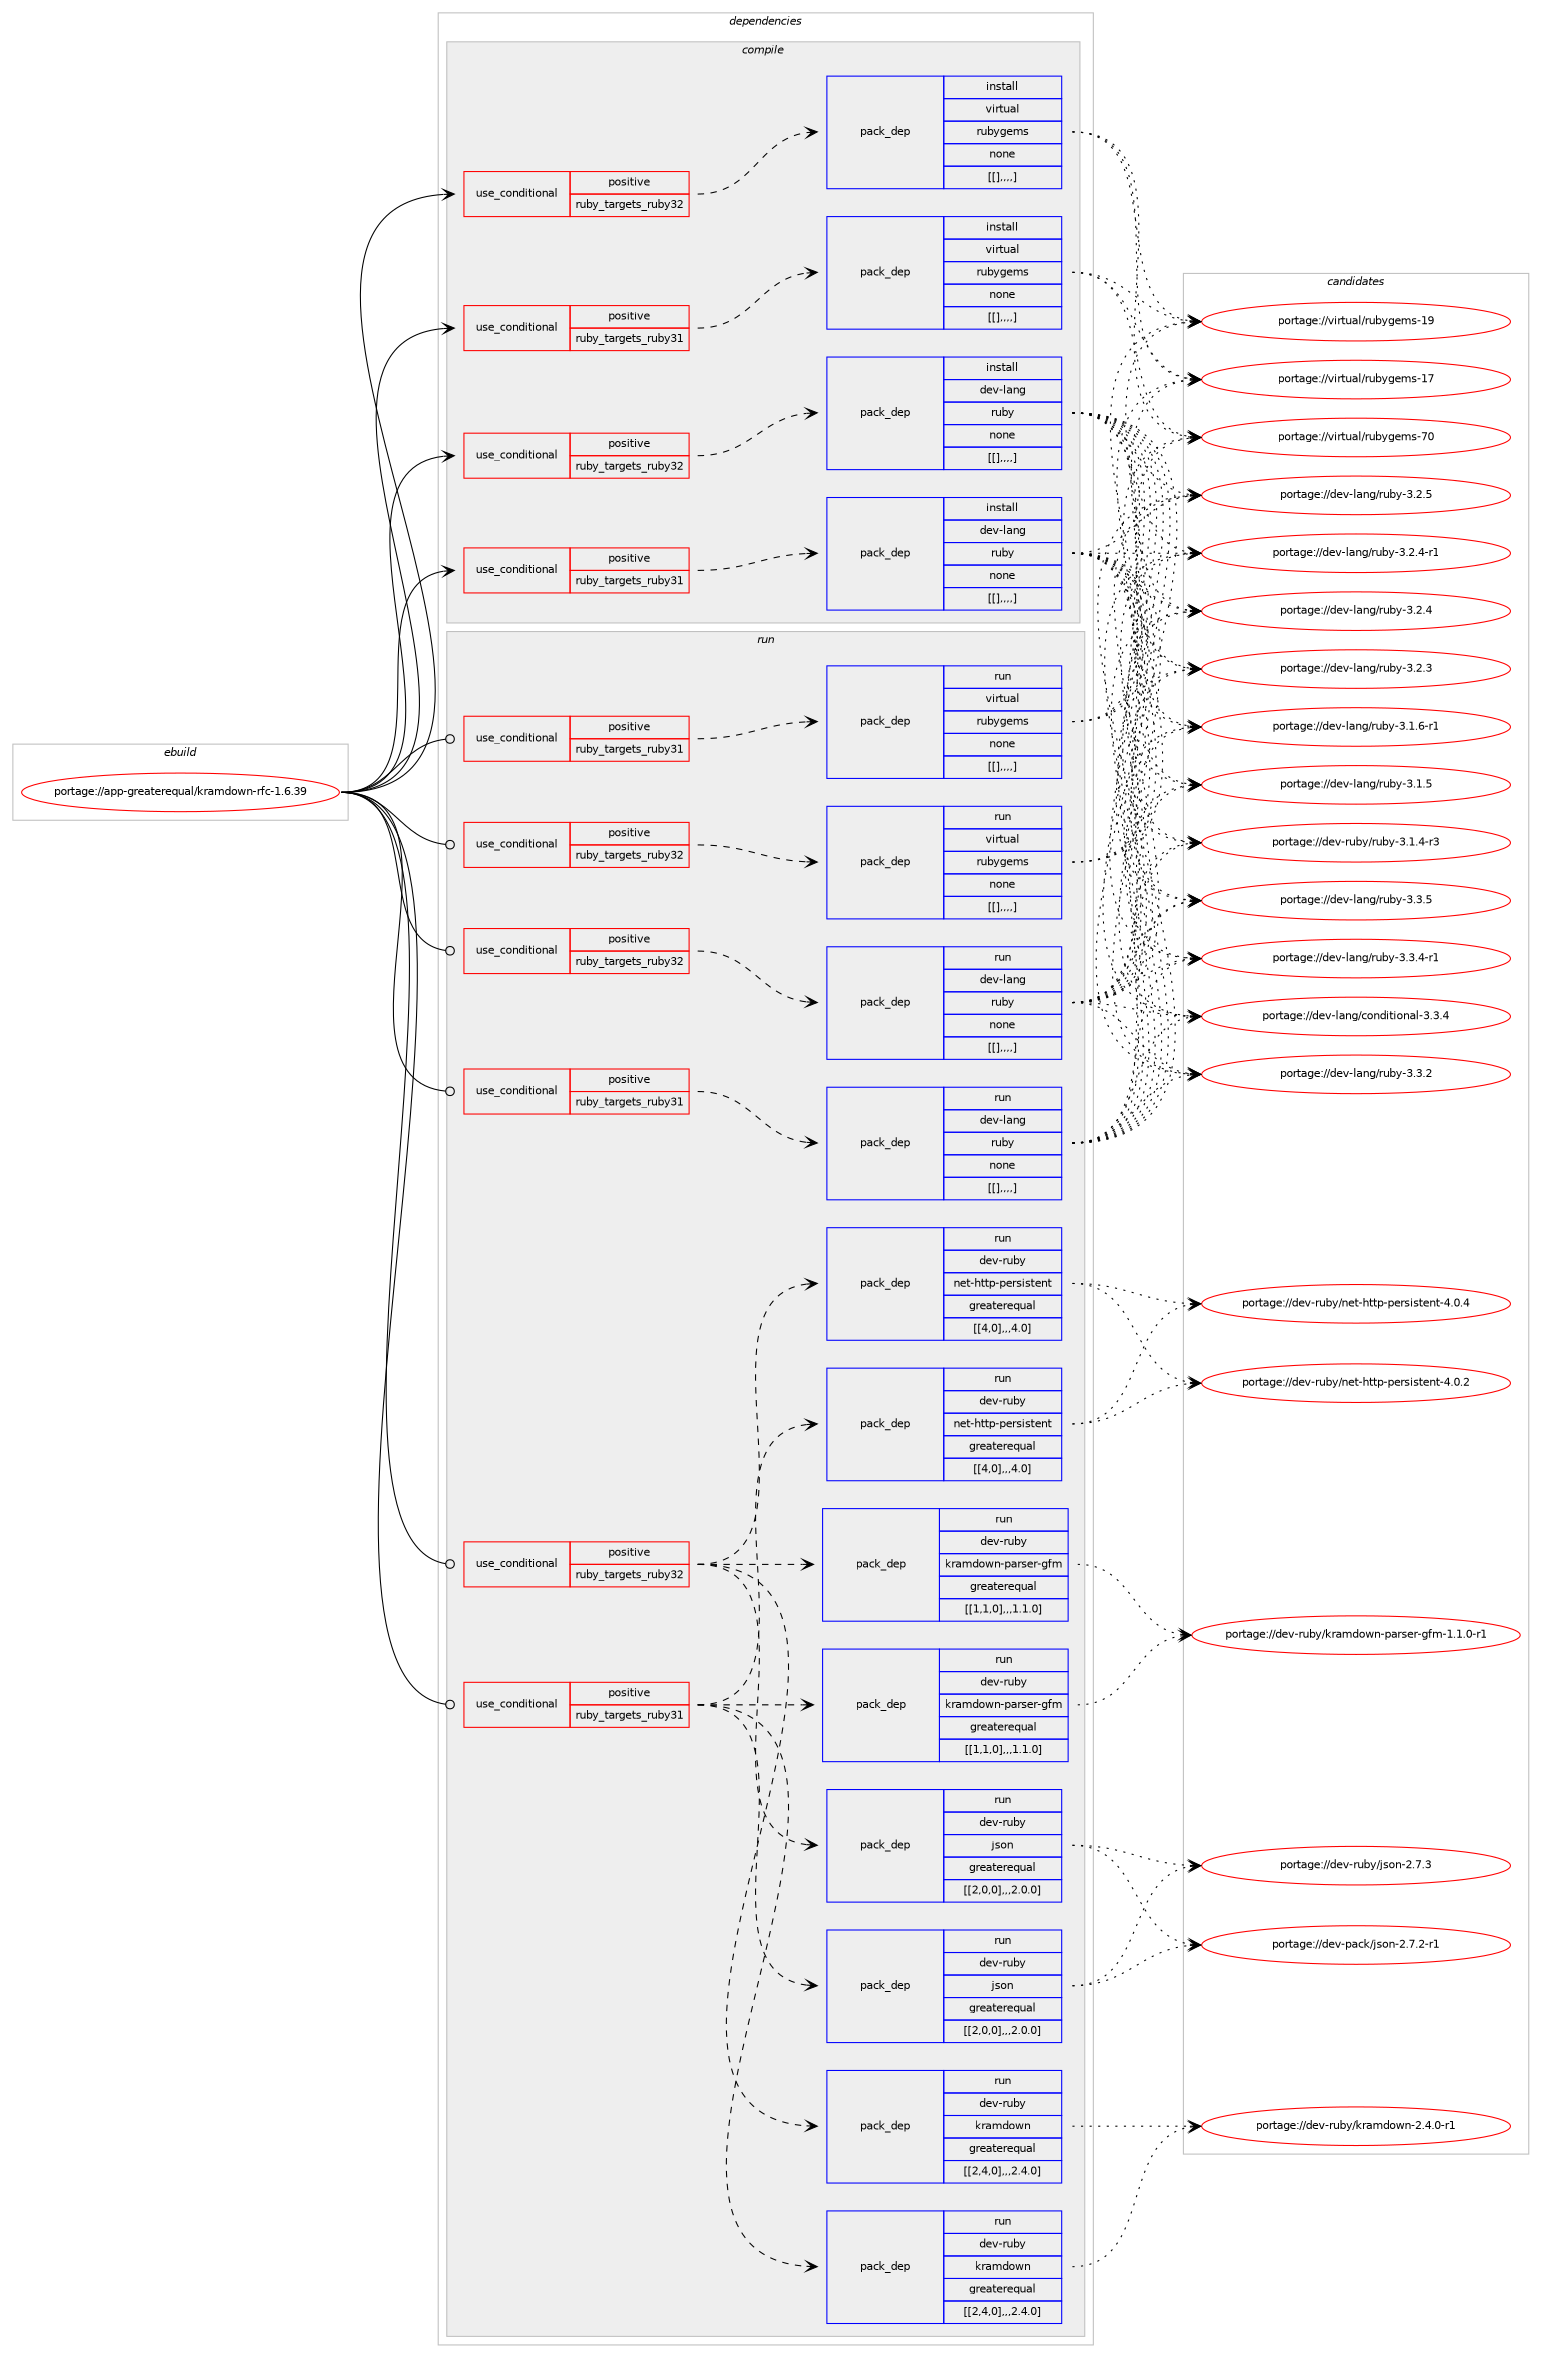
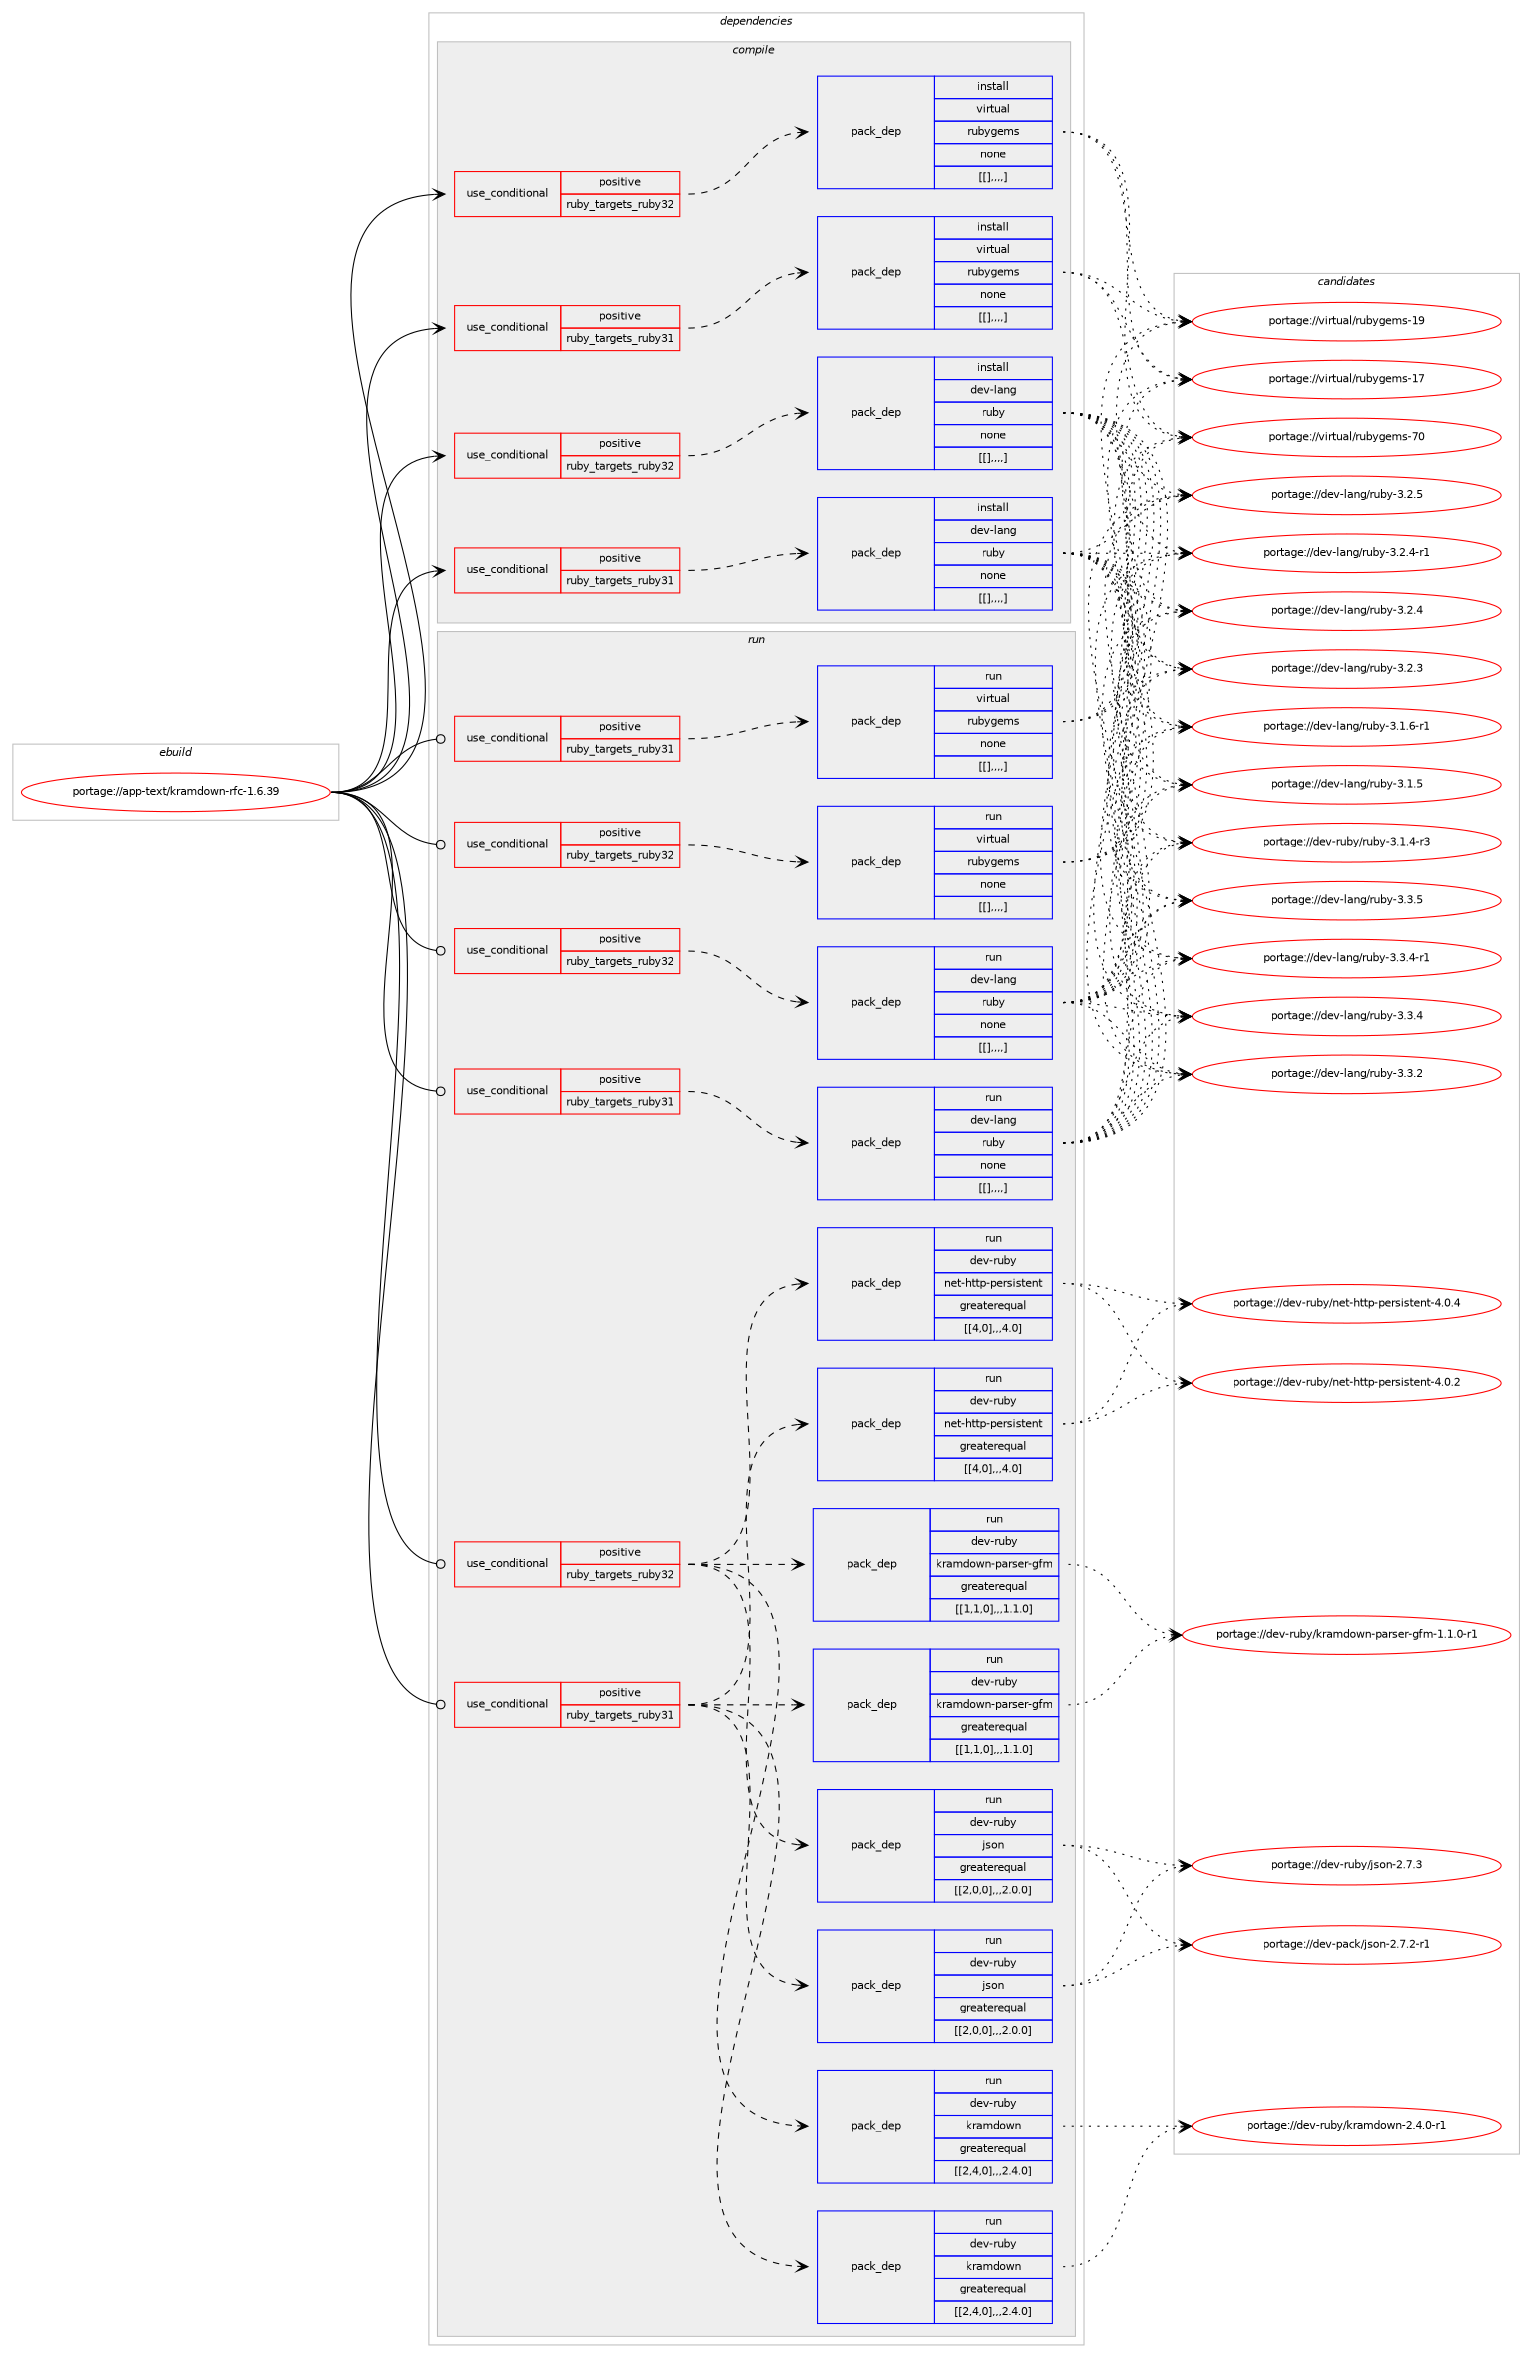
node "portage://app-greaterequal/kramdown-rfc-1.6.39": label "portage://app-greaterequal/kramdown-rfc-1.6.39" -> "portage://app-text/kramdown-rfc-1.6.39"
node "portage://dev-lang/conditional-3.3.4": label "portage://dev-lang/conditional-3.3.4" -> "portage://dev-lang/ruby-3.3.4"
